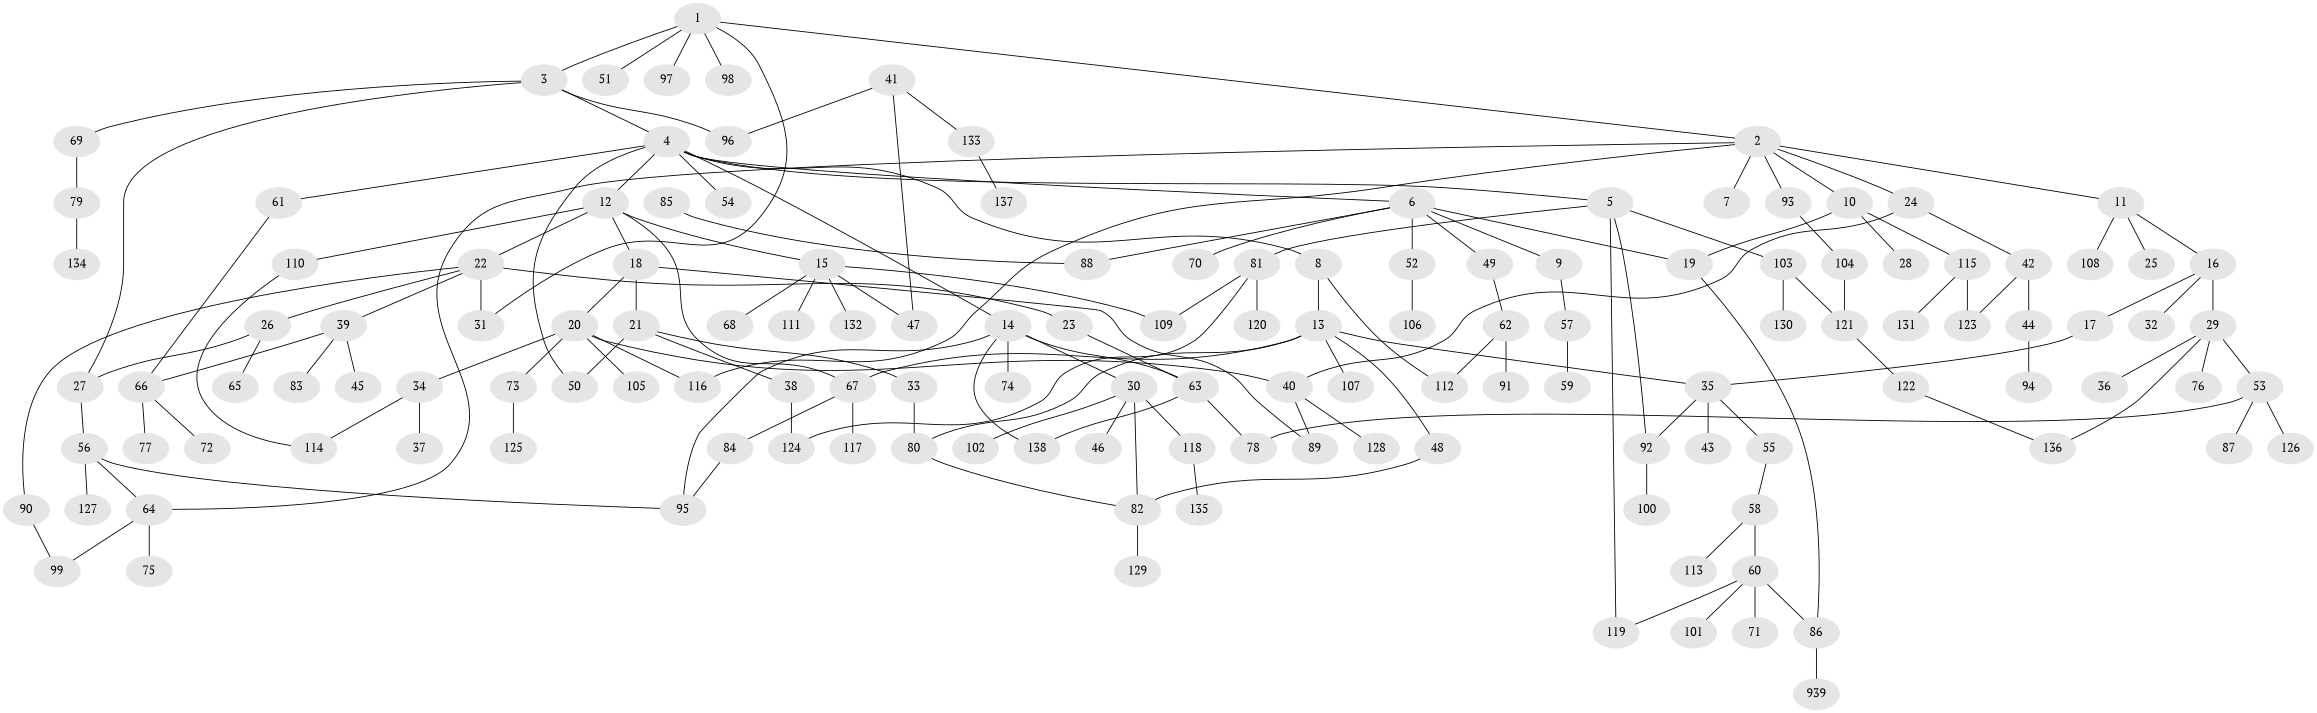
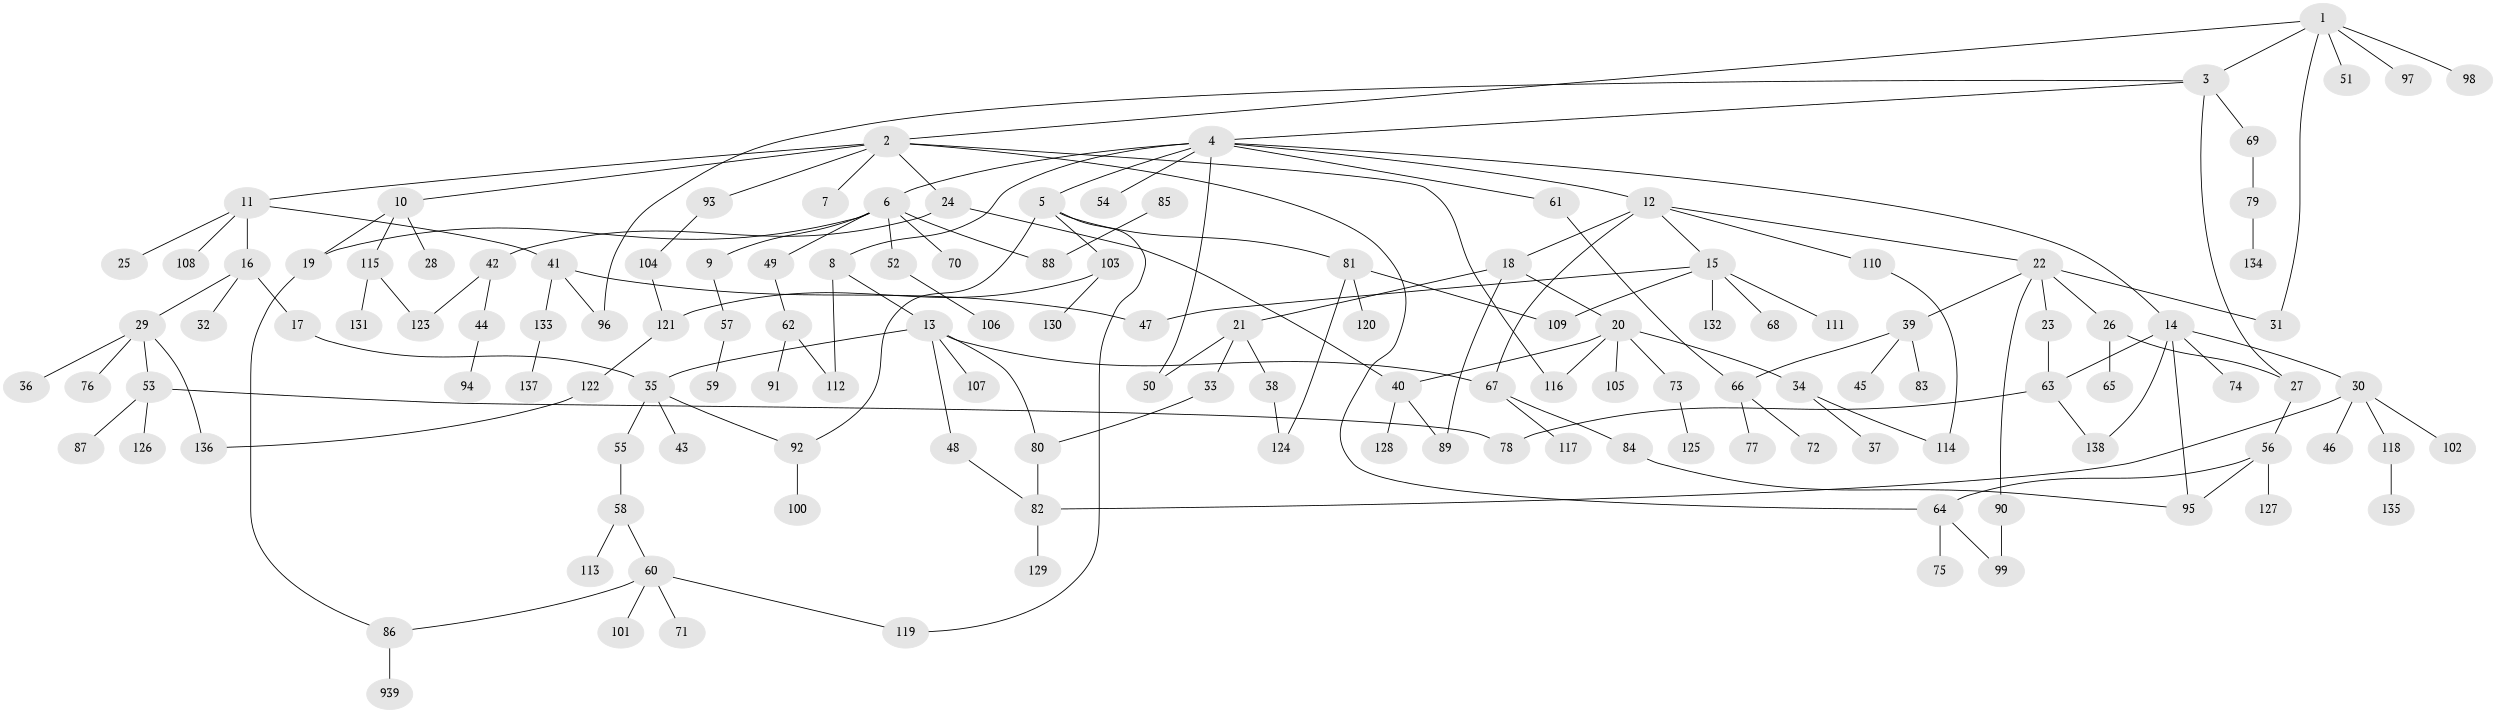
edge "11" -- "41": added
